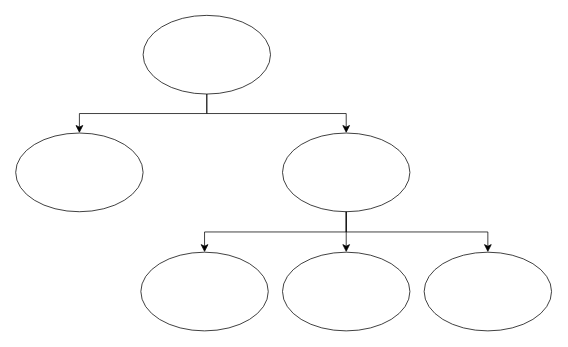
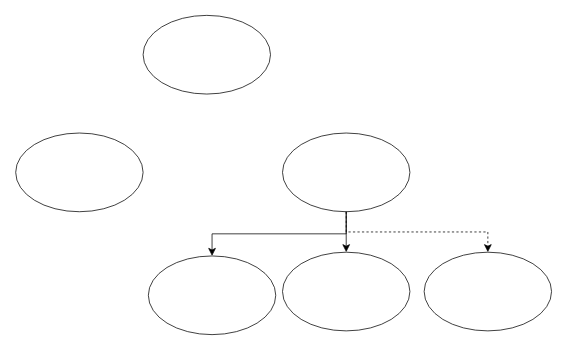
edge "Gen" -> "Maze Gen. Lead": removed
edge "Gen" -> "Robot Lead": removed
edge "Robot Lead" -> "Path Robot Lead": style solid -> dashed
node "Sensors Lead": moved (204, 292) -> (212, 296)
